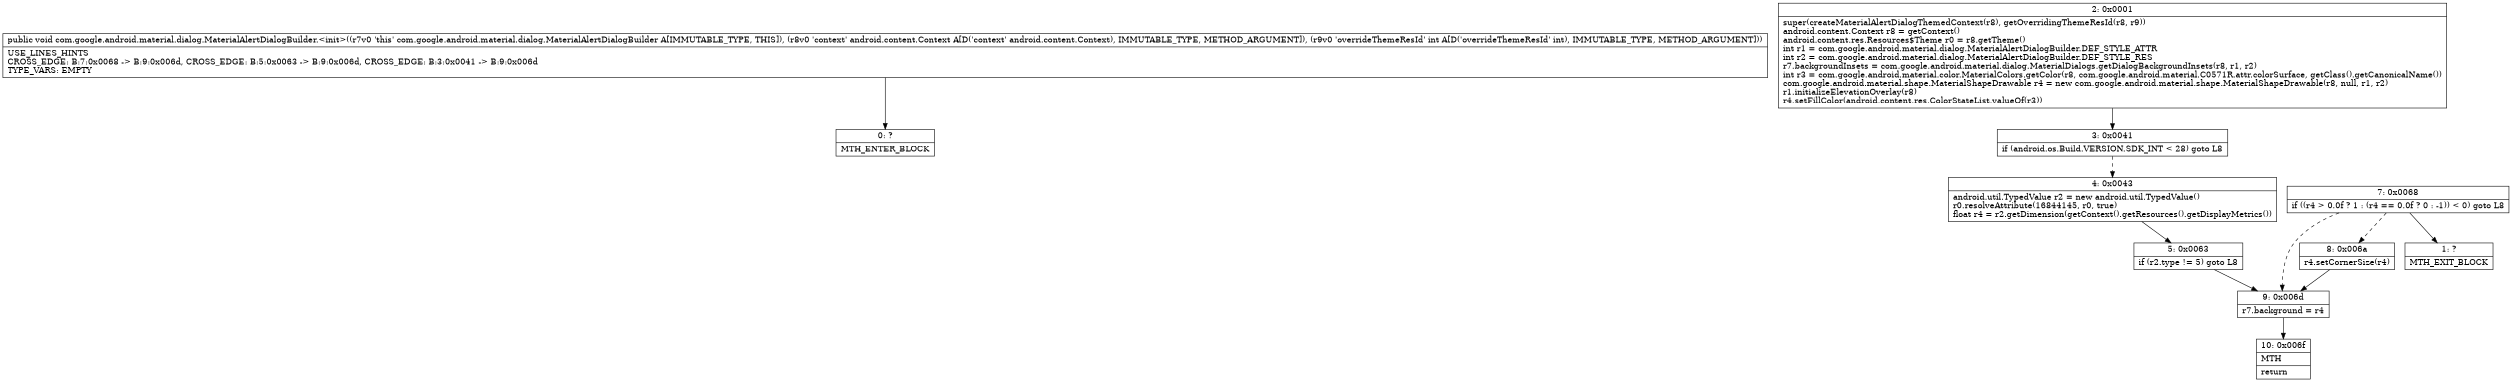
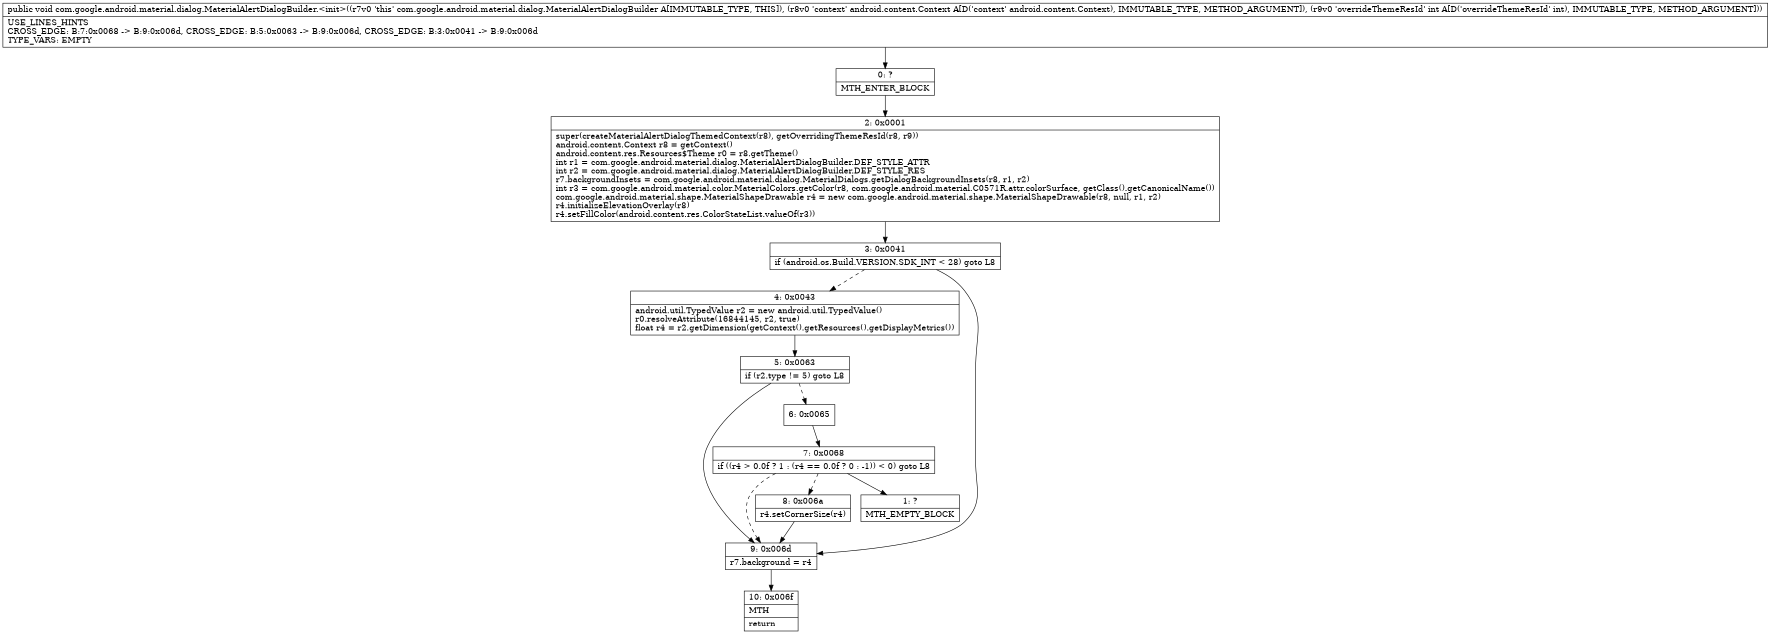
node "2: 0x0001": text "r1.initializeElevationOverlay(r8)" -> "r4.initializeElevationOverlay(r8)"
edge "0: ?" -> "2: 0x0001": added
node "4: 0x0043": text "r0.resolveAttribute(16844145, r0, true)" -> "r0.resolveAttribute(16844145, r2, true)"
node "1: ?": text "MTH_EXIT_BLOCK" -> "MTH_EMPTY_BLOCK"
node "6: 0x0065": added
edge "3: 0x0041" -> "9: 0x006d": added
